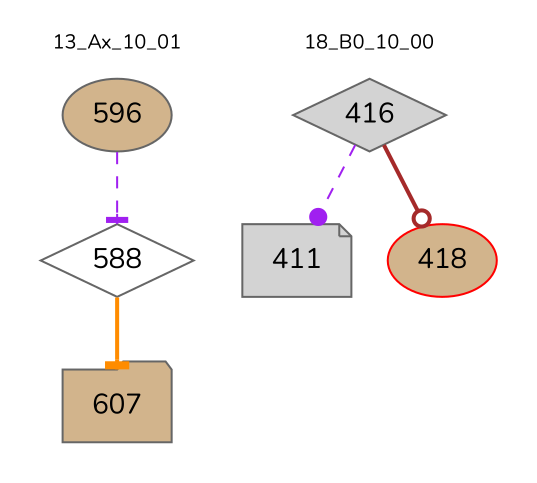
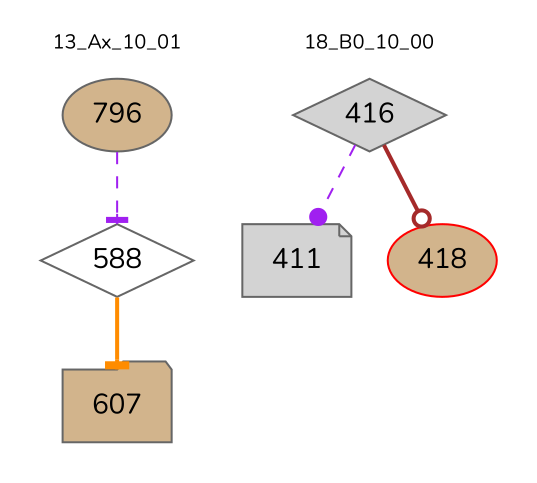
node "596": label "596" -> "796"
